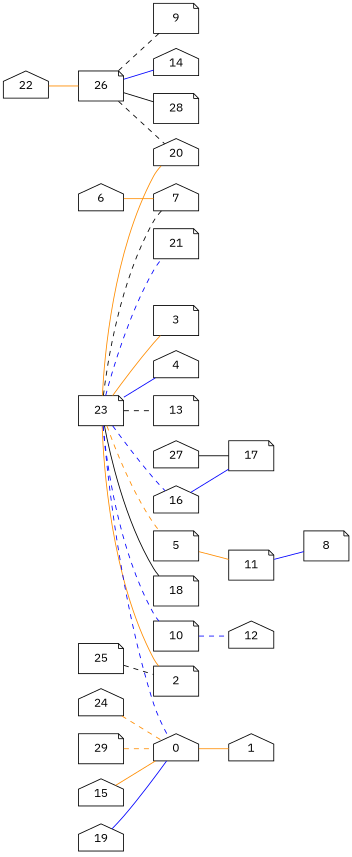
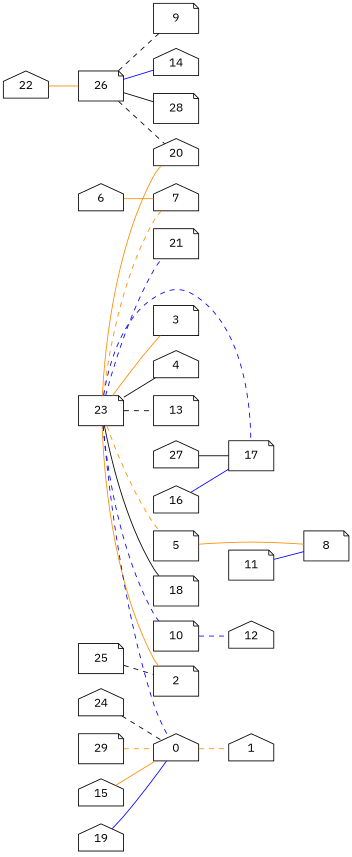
edge "7" -- "23": color black -> darkorange
edge "4" -- "23": color blue -> black
edge "23" -- "16": now "23" -- "17"
edge "5" -- "11": now "5" -- "8"
edge "24" -- "0": color darkorange -> black
edge "0" -- "1": style solid -> dashed
